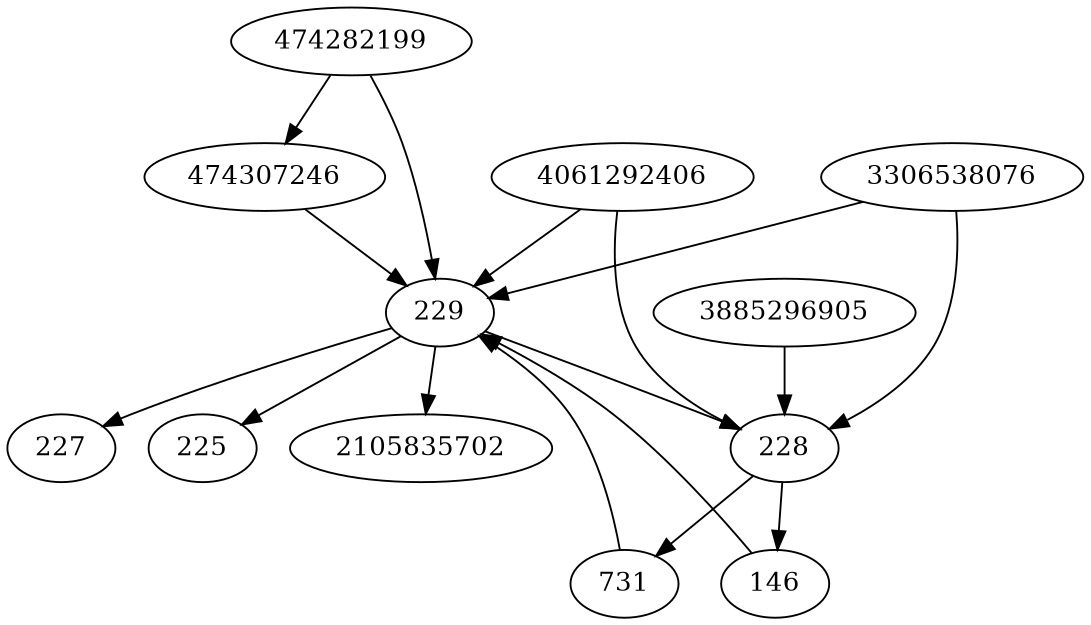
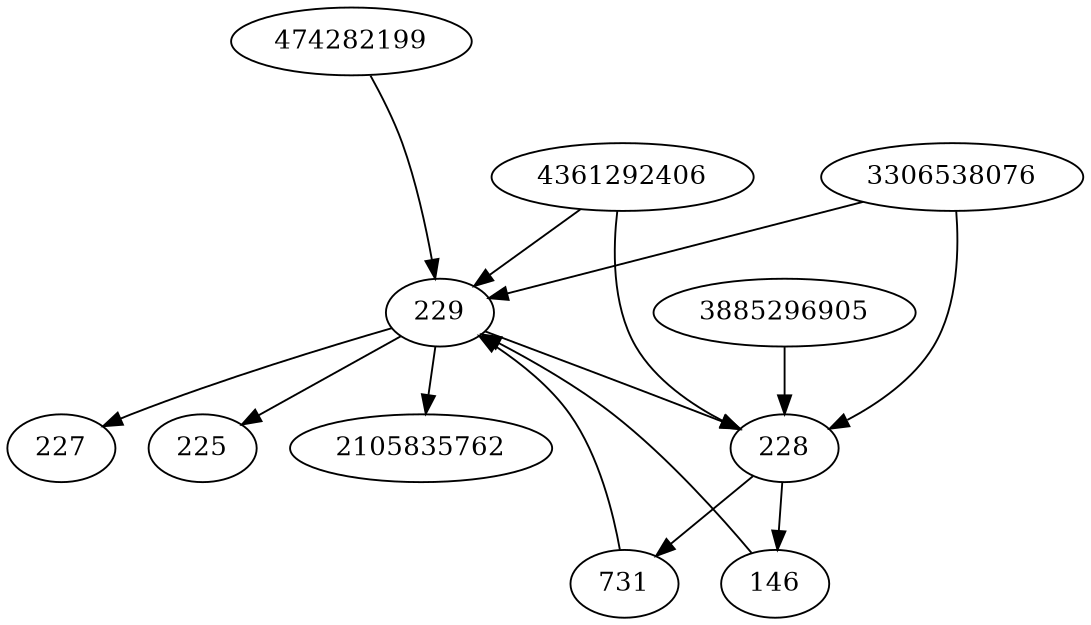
node "474307246": removed
node "4061292406": label "4061292406" -> "4361292406"
node "2105835702": label "2105835702" -> "2105835762"
